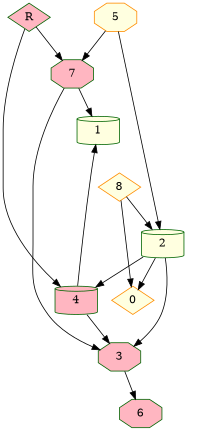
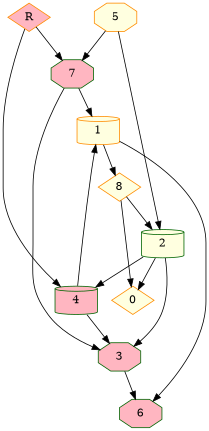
node "R": color darkgreen -> darkorange
node "1": color darkgreen -> darkorange
edge "1" -> "8": added
edge "1" -> "6": added
